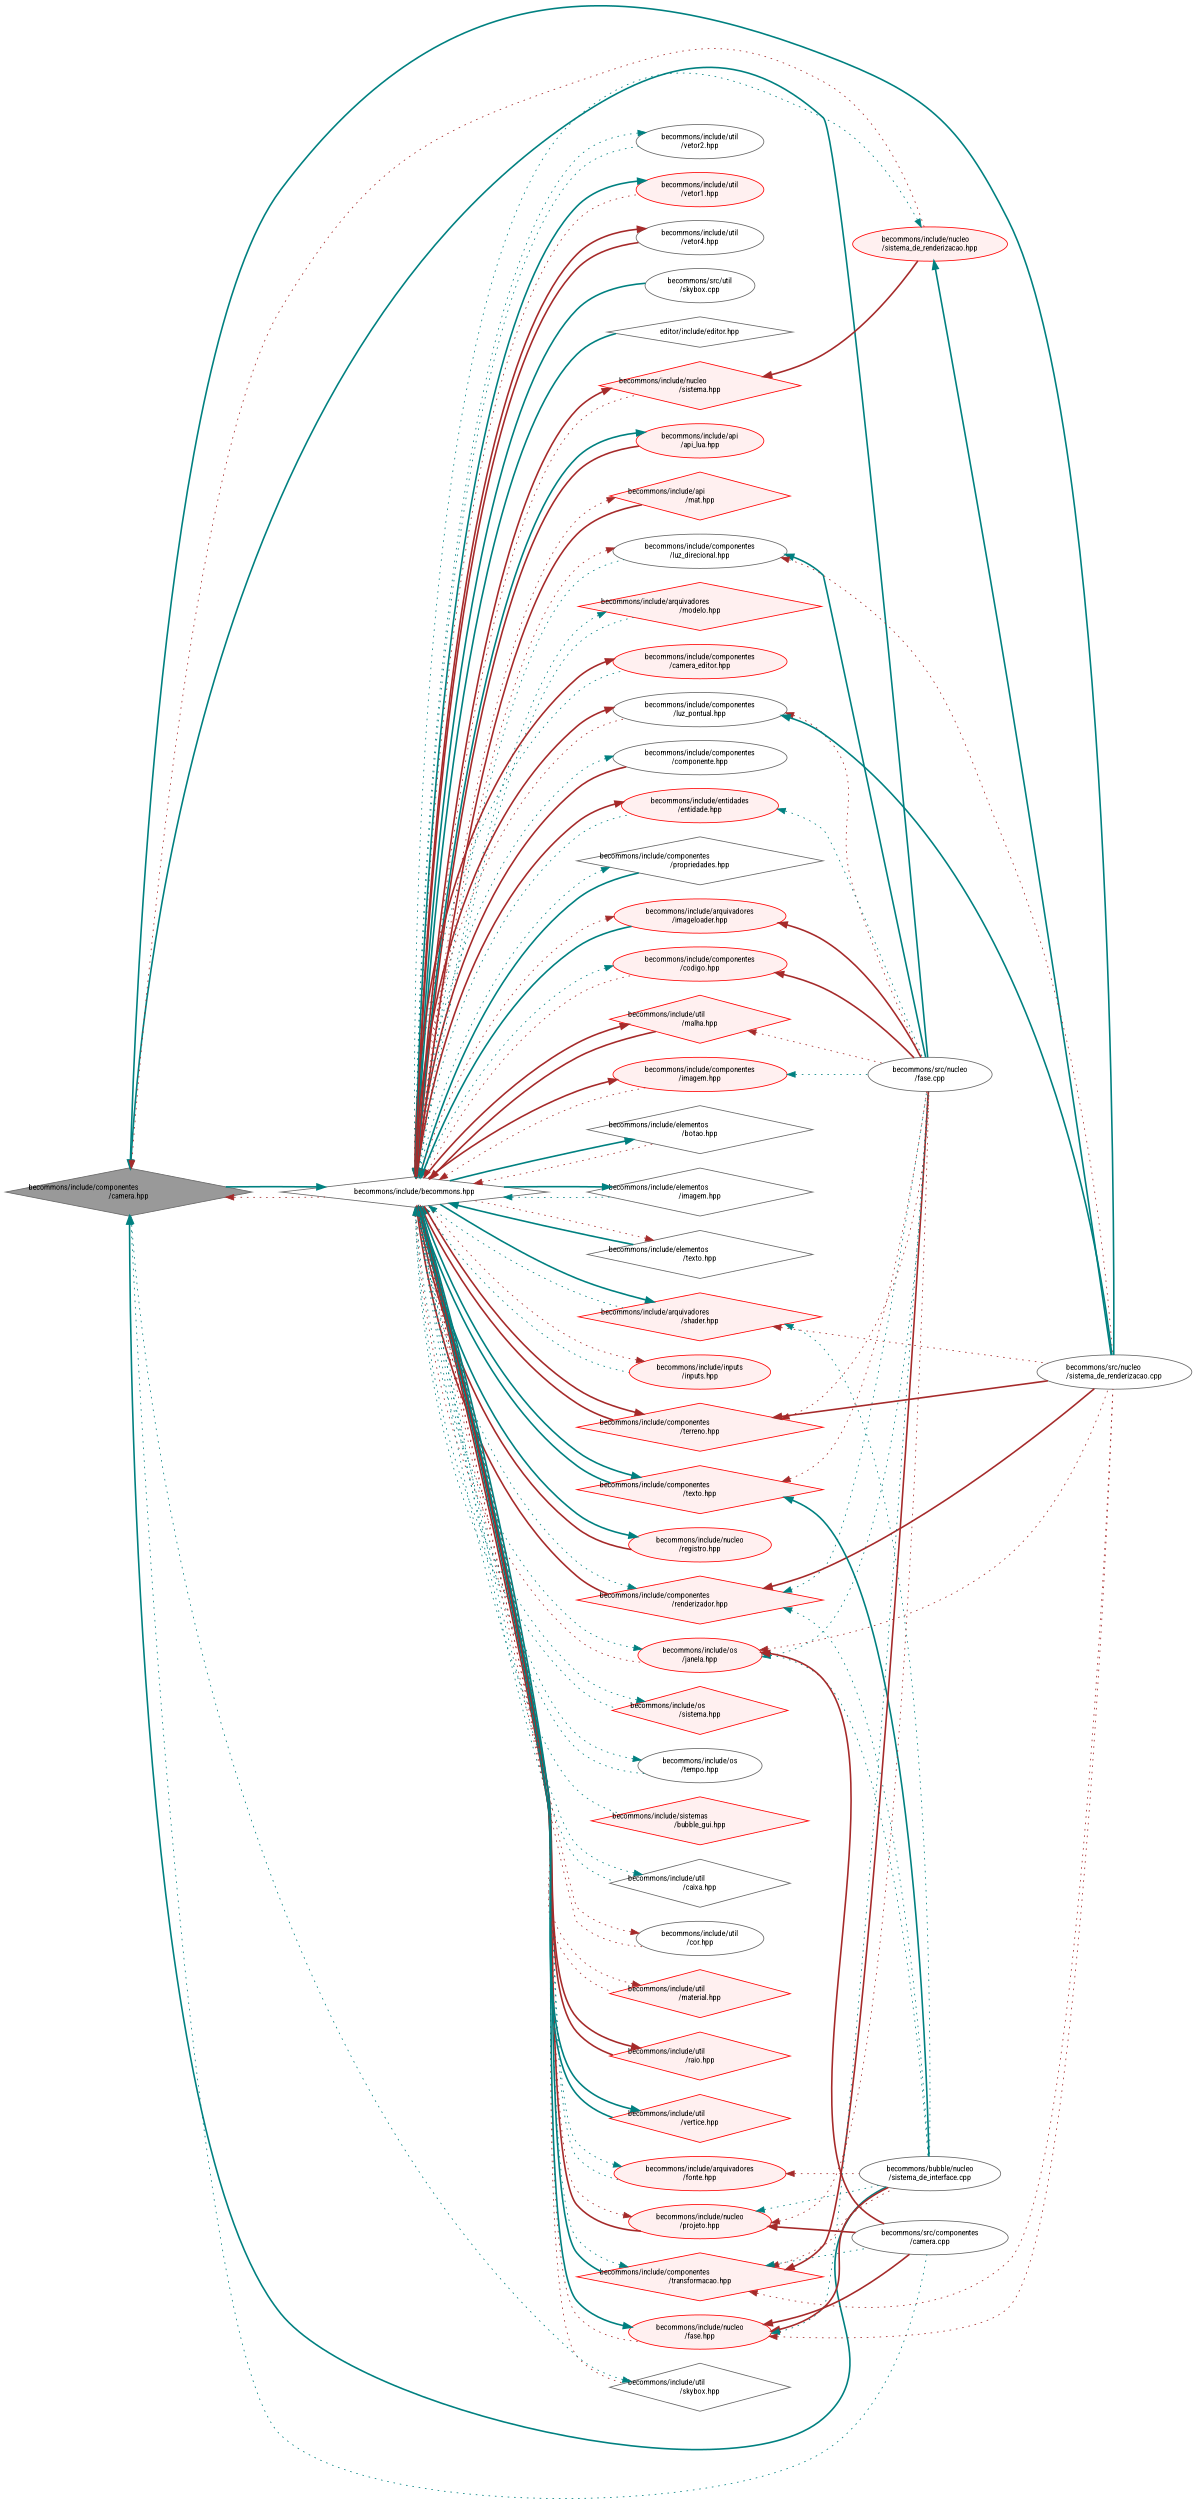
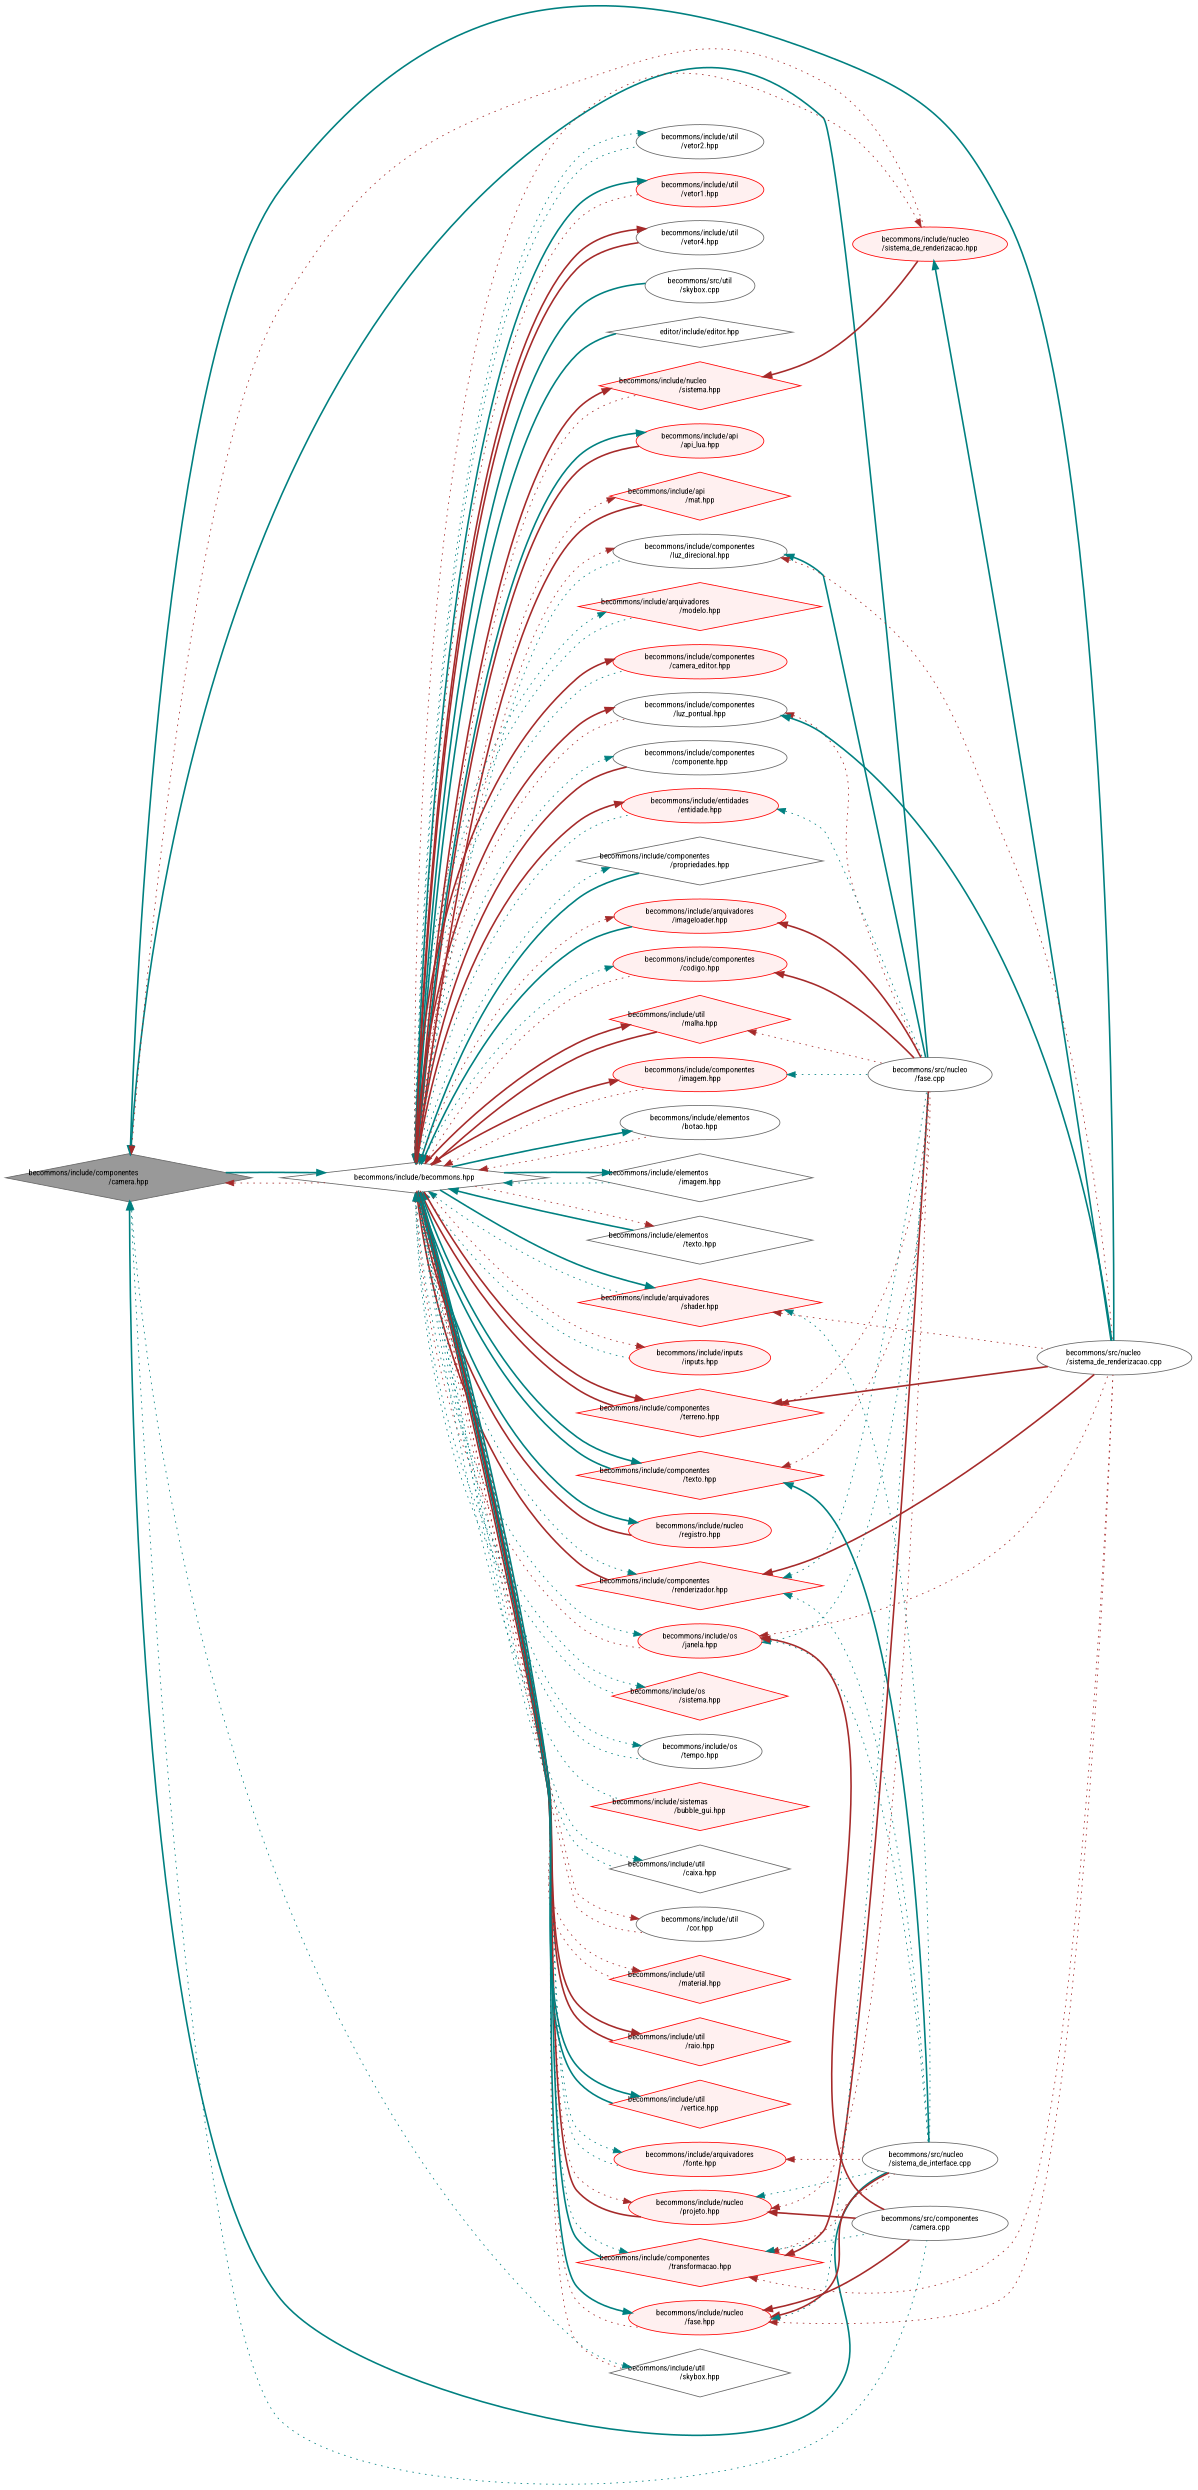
edge "becommons/include/becommons.hpp" -> "becommons/include/nucleo /sistema_de_renderizacao.hpp": color teal -> brown
node "becommons/include/elementos /botao.hpp": shape diamond -> ellipse
node "becommons/bubble/nucleo /sistema_de_interface.cpp": label "becommons/bubble/nucleo /sistema_de_interface.cpp" -> "becommons/src/nucleo /sistema_de_interface.cpp"
